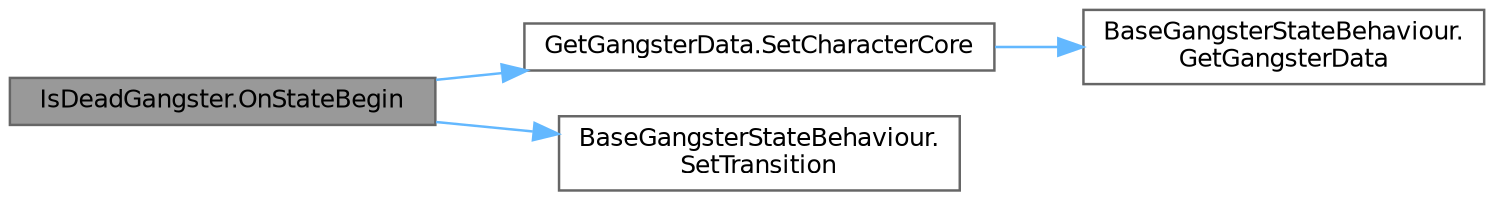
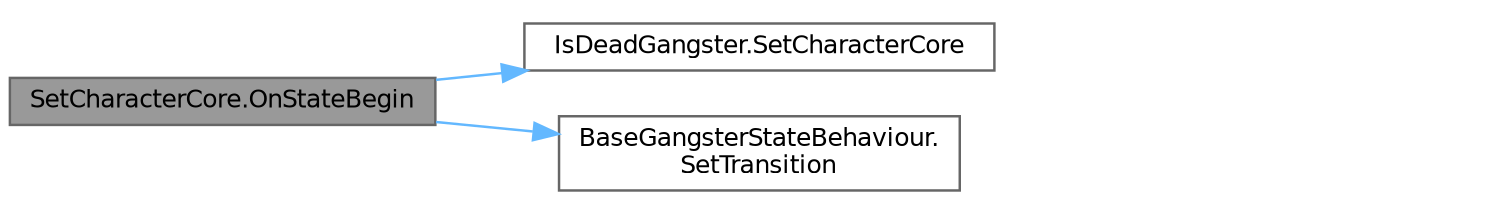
node "GetGangsterData.SetCharacterCore": label "GetGangsterData.SetCharacterCore" -> "IsDeadGangster.SetCharacterCore"
node "BaseGangsterStateBehaviour. GetGangsterData": removed
node "IsDeadGangster.OnStateBegin": label "IsDeadGangster.OnStateBegin" -> "SetCharacterCore.OnStateBegin"
